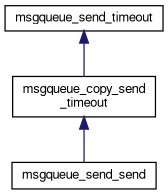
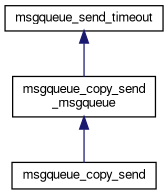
node "msgqueue_copy_send _timeout": label "msgqueue_copy_send _timeout" -> "msgqueue_copy_send _msgqueue"
node "msgqueue_send_send": label "msgqueue_send_send" -> "msgqueue_copy_send"
